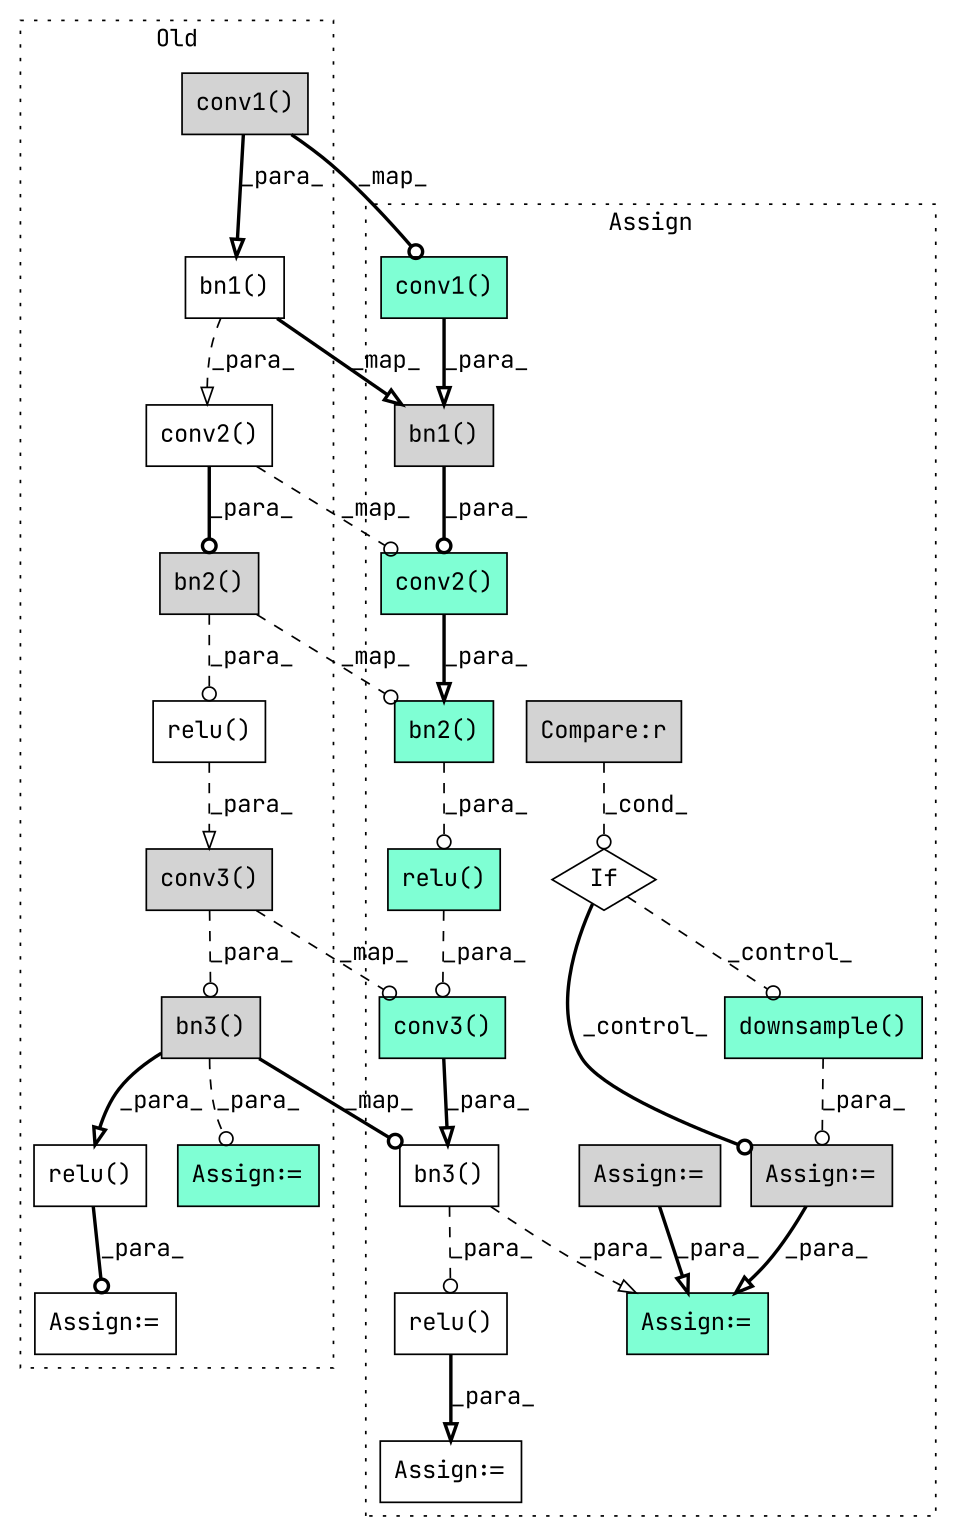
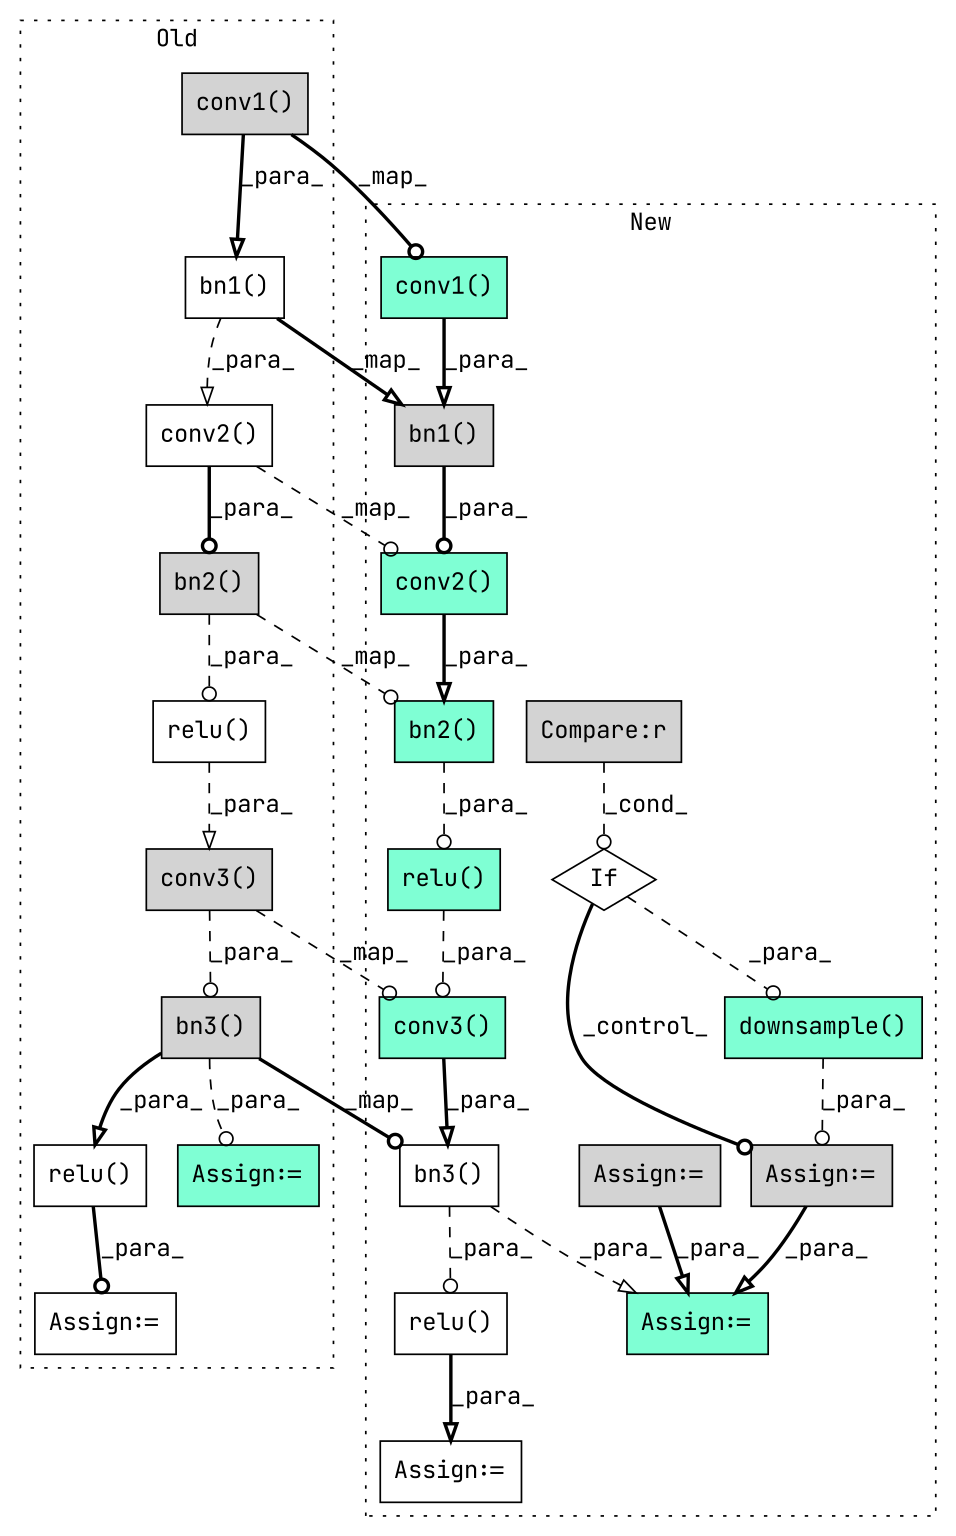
cluster "Assign": label "Assign" -> "New"
edge "If" -> "downsample()": label "_control_" -> "_para_"
